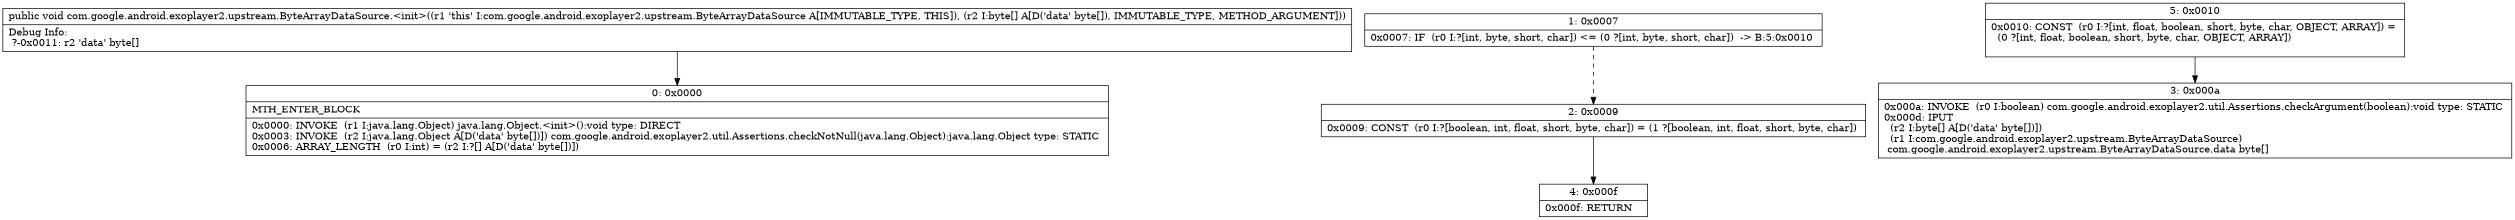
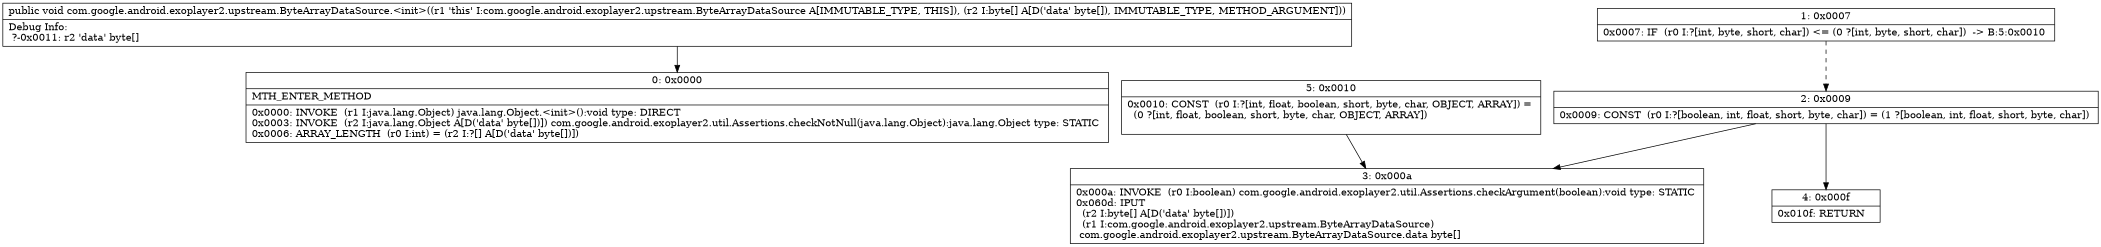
node "0: 0x0000": text "MTH_ENTER_BLOCK" -> "MTH_ENTER_METHOD"
node "3: 0x000a": text "0x000d: IPUT" -> "0x060d: IPUT"
edge "2: 0x0009" -> "3: 0x000a": added
node "4: 0x000f": text "0x000f: RETURN" -> "0x010f: RETURN"
